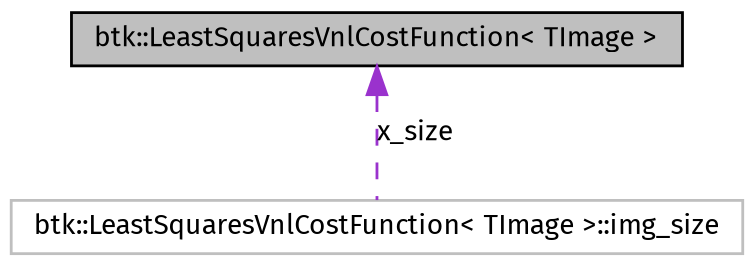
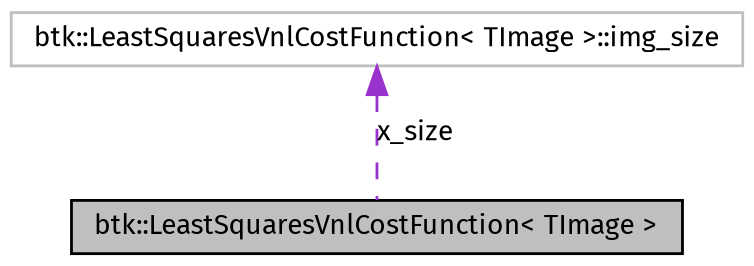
edge "btk::LeastSquaresVnlCostFunction< TImage >::img_size" -> "btk::LeastSquaresVnlCostFunction< TImage >": reversed
